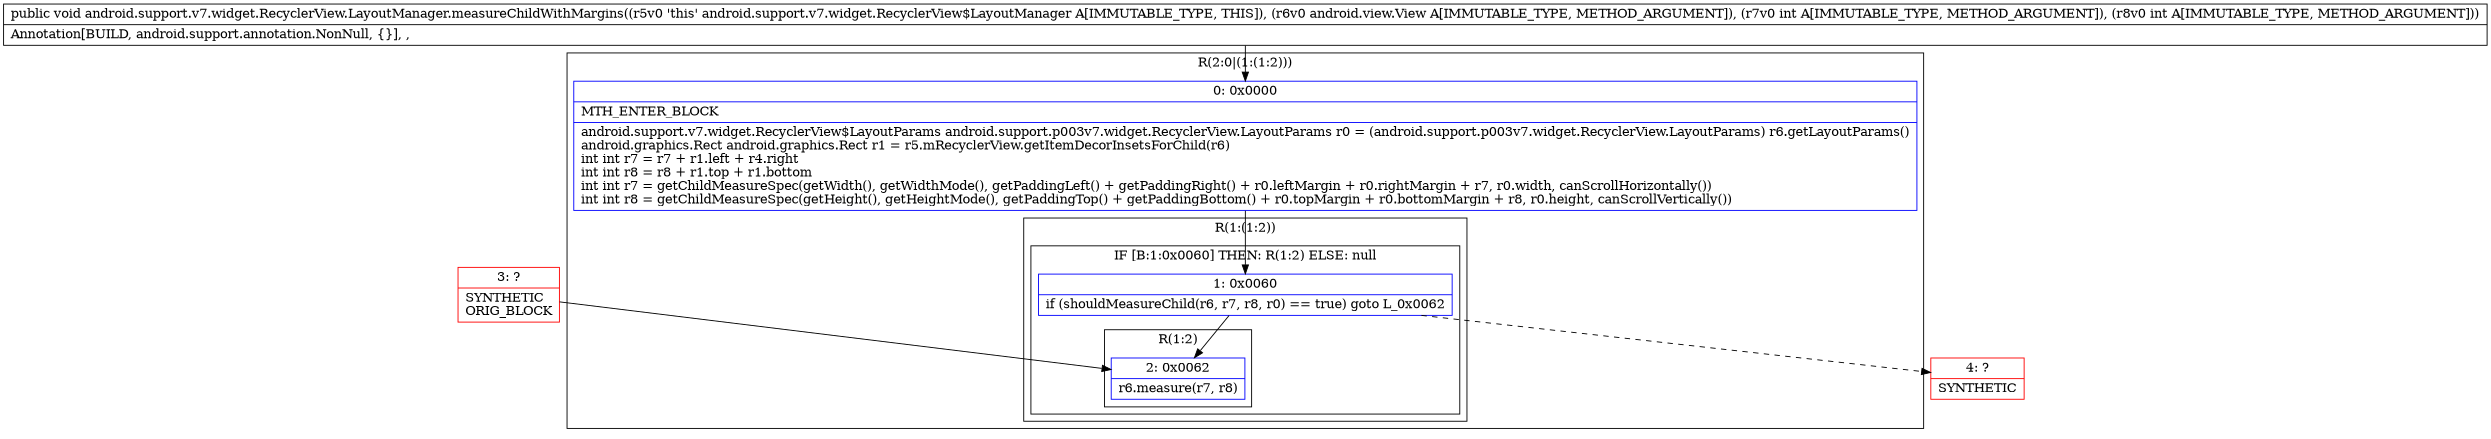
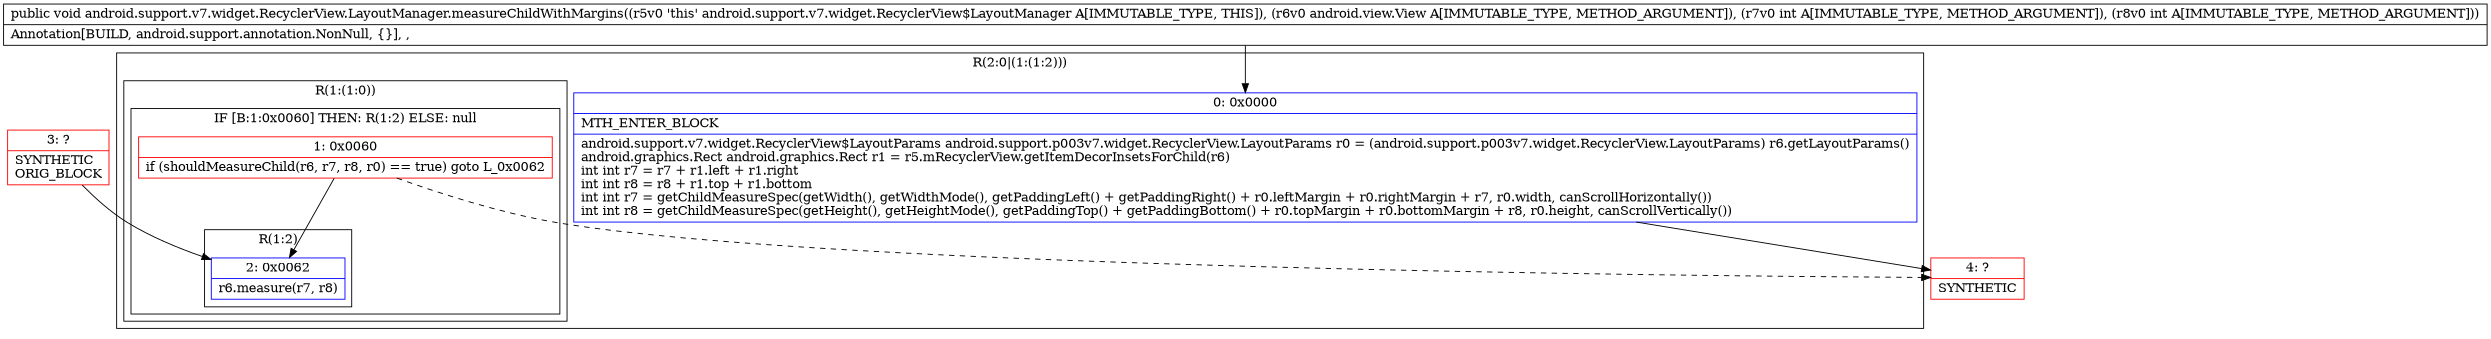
node "0: 0x0000": text "int int r7 = r7 + r1.left + r4.right" -> "int int r7 = r7 + r1.left + r1.right"
cluster "R(1:(1:2))": label "R(1:(1:2))" -> "R(1:(1:0))"
edge "0: 0x0000" -> "1: 0x0060": now "0: 0x0000" -> "4: ?"
node "1: 0x0060": color blue -> red
